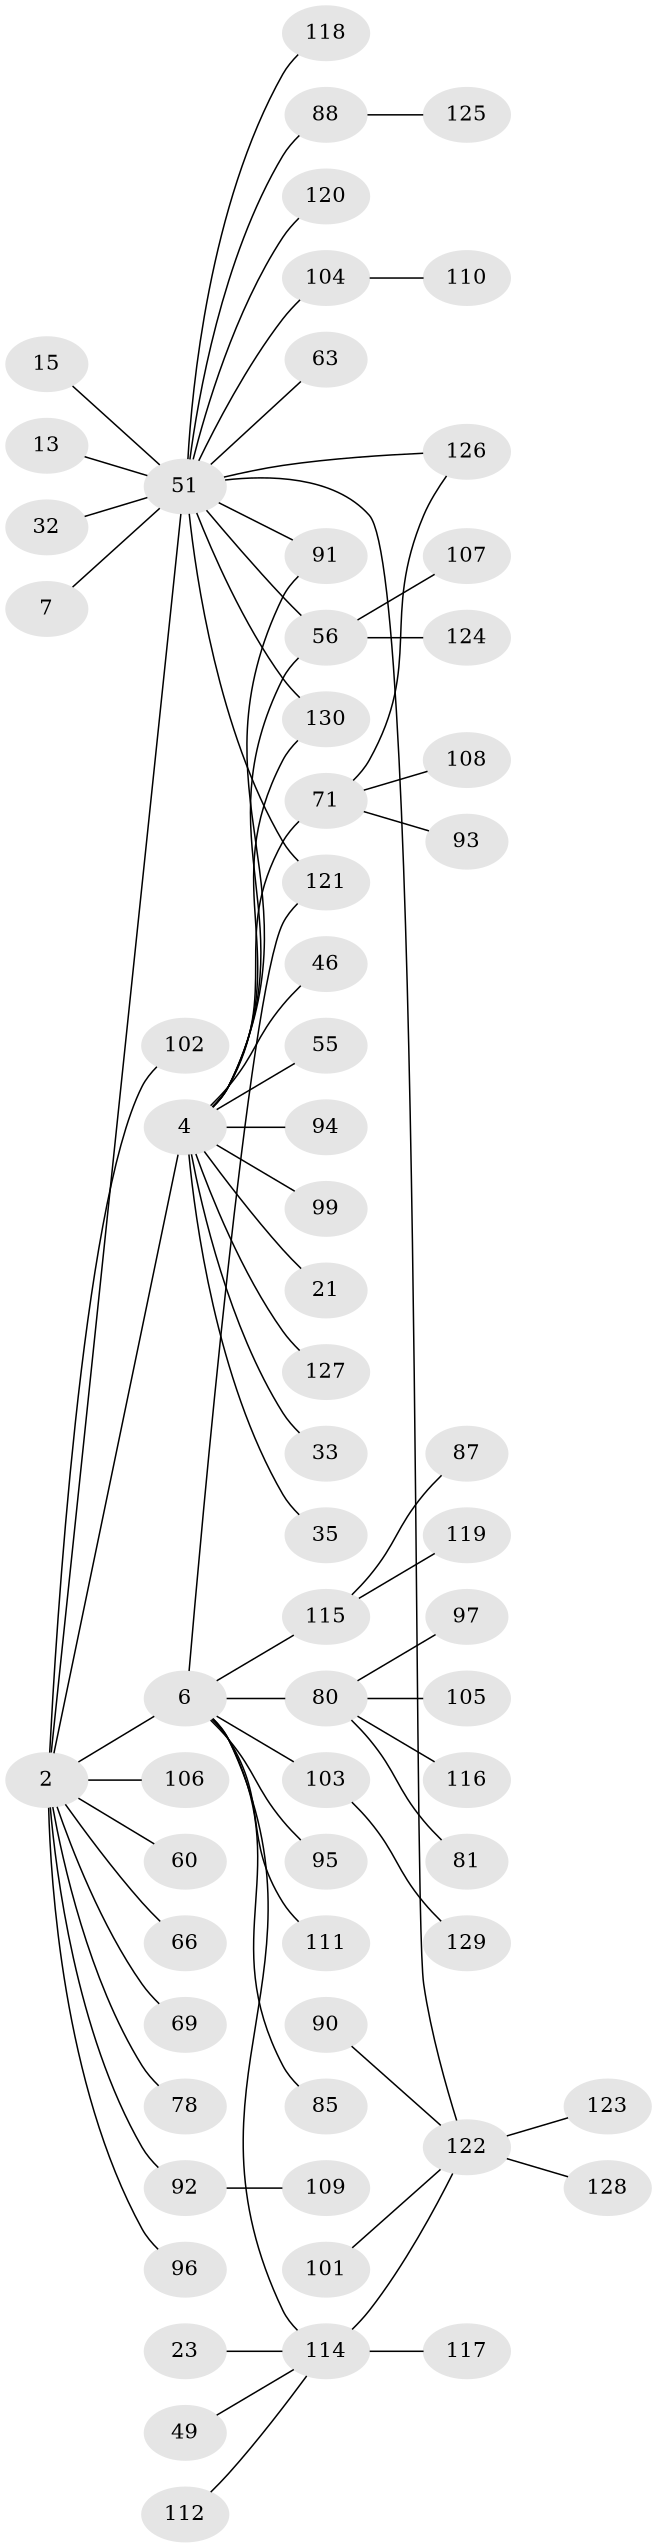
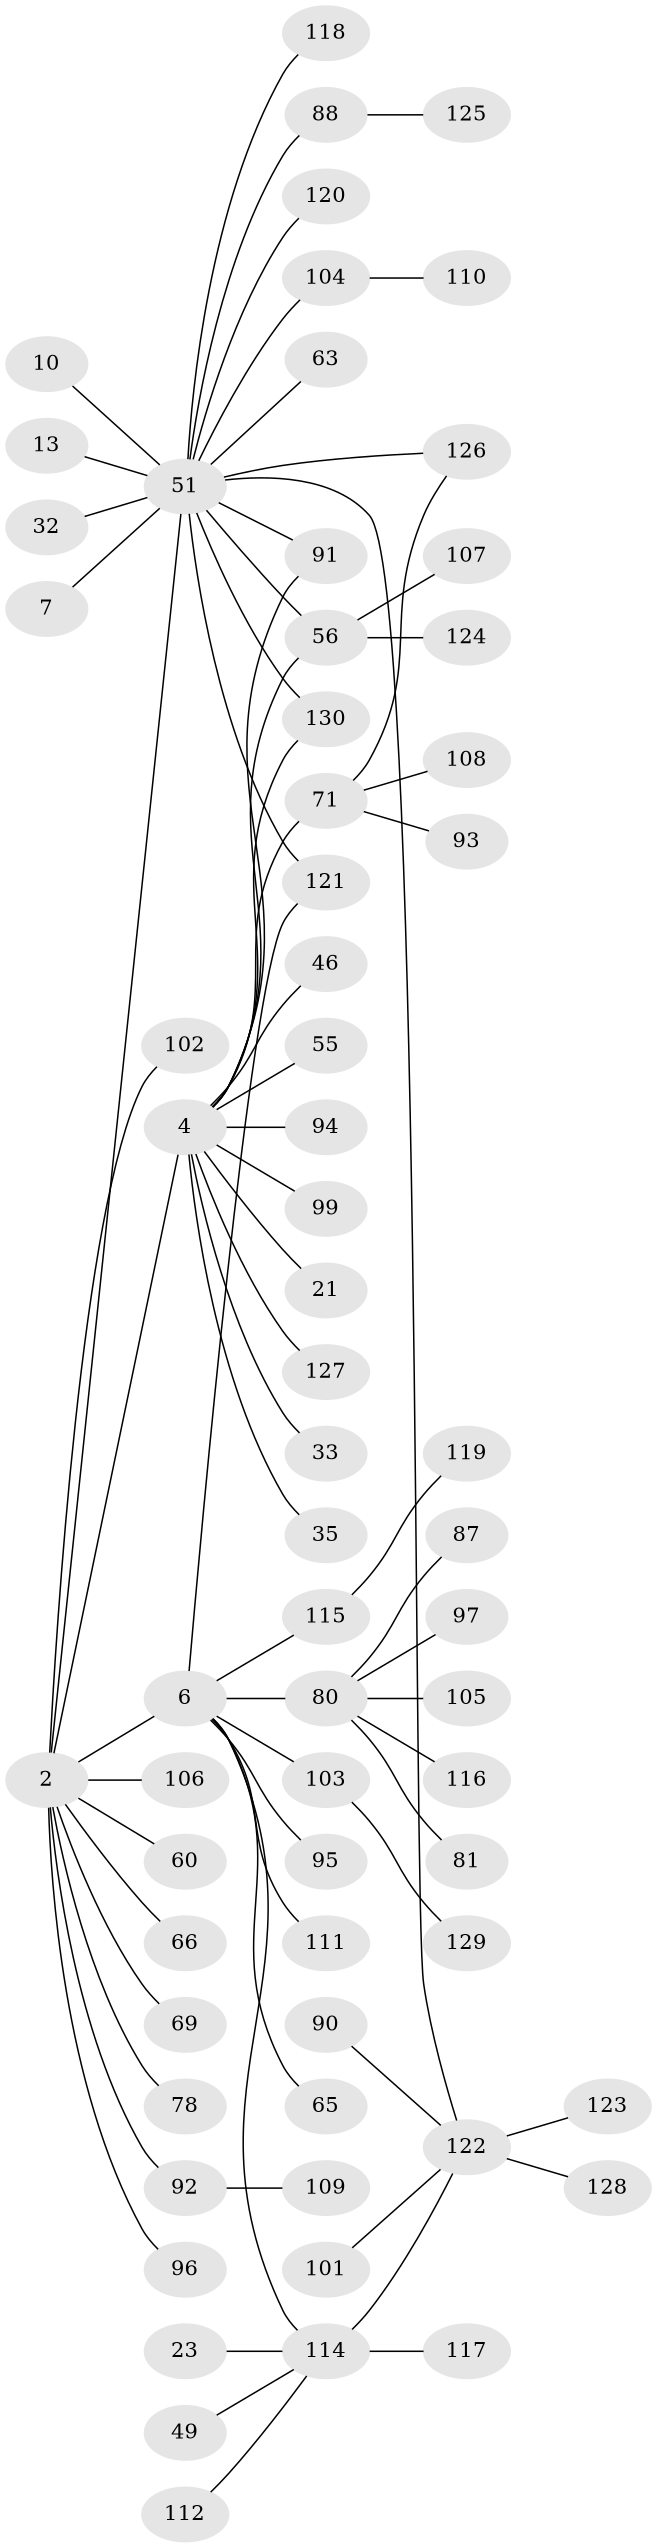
node "15": label "15" -> "10"
edge "87" -- "115": now "87" -- "80"
node "85": label "85" -> "65"
